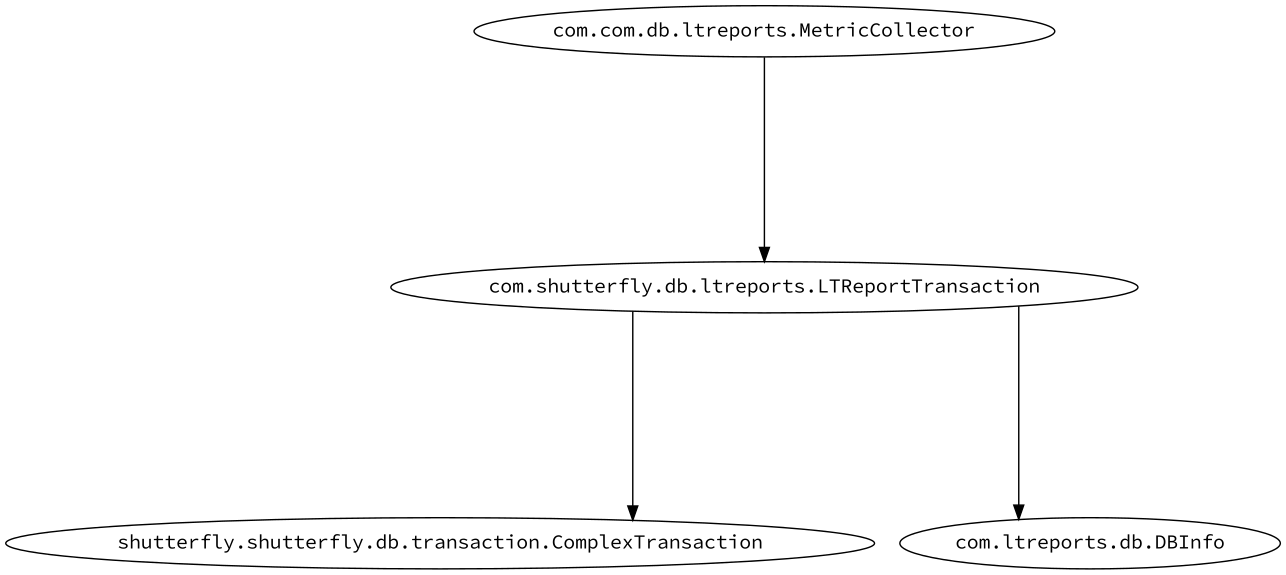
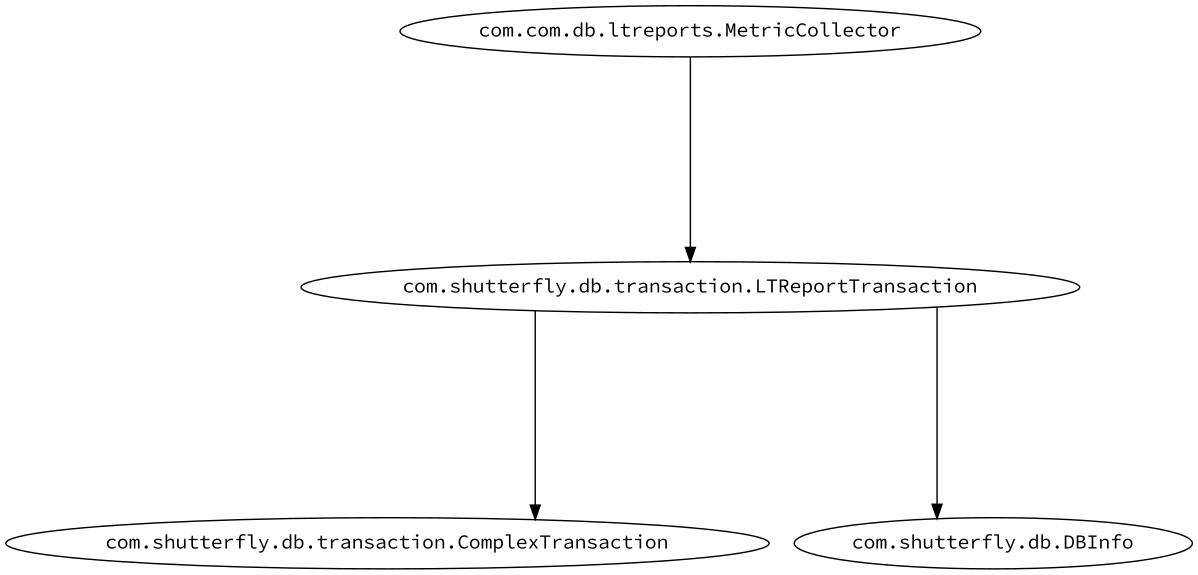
node "com.shutterfly.db.ltreports.LTReportTransaction": label "com.shutterfly.db.ltreports.LTReportTransaction" -> "com.shutterfly.db.transaction.LTReportTransaction"
node "shutterfly.shutterfly.db.transaction.ComplexTransaction": label "shutterfly.shutterfly.db.transaction.ComplexTransaction" -> "com.shutterfly.db.transaction.ComplexTransaction"
node "com.ltreports.db.DBInfo": label "com.ltreports.db.DBInfo" -> "com.shutterfly.db.DBInfo"
